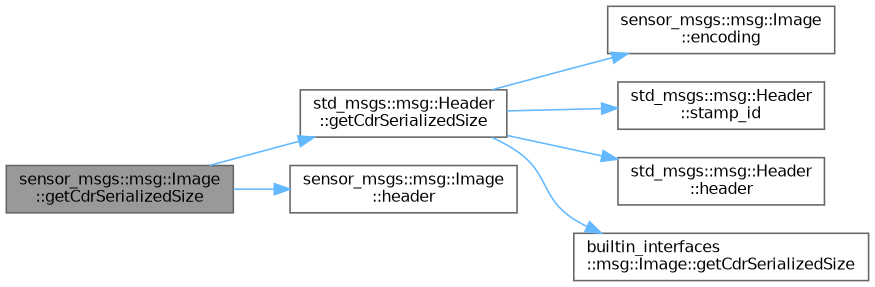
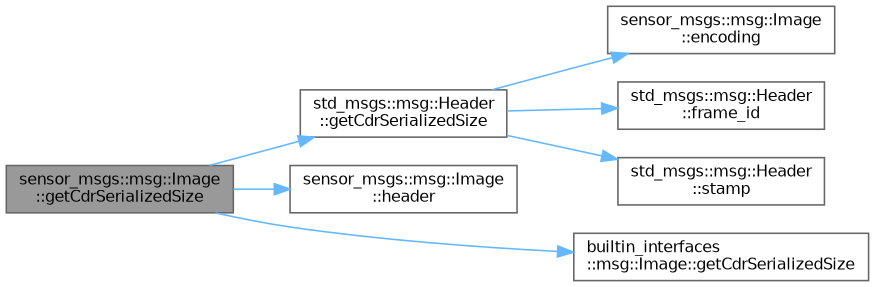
node "std_msgs::msg::Header ::stamp_id": label "std_msgs::msg::Header ::stamp_id" -> "std_msgs::msg::Header ::frame_id"
edge "std_msgs::msg::Header ::getCdrSerializedSize" -> "builtin_interfaces ::msg::Image::getCdrSerializedSize": now "sensor_msgs::msg::Image ::getCdrSerializedSize" -> "builtin_interfaces ::msg::Image::getCdrSerializedSize"
node "std_msgs::msg::Header ::header": label "std_msgs::msg::Header ::header" -> "std_msgs::msg::Header ::stamp"
